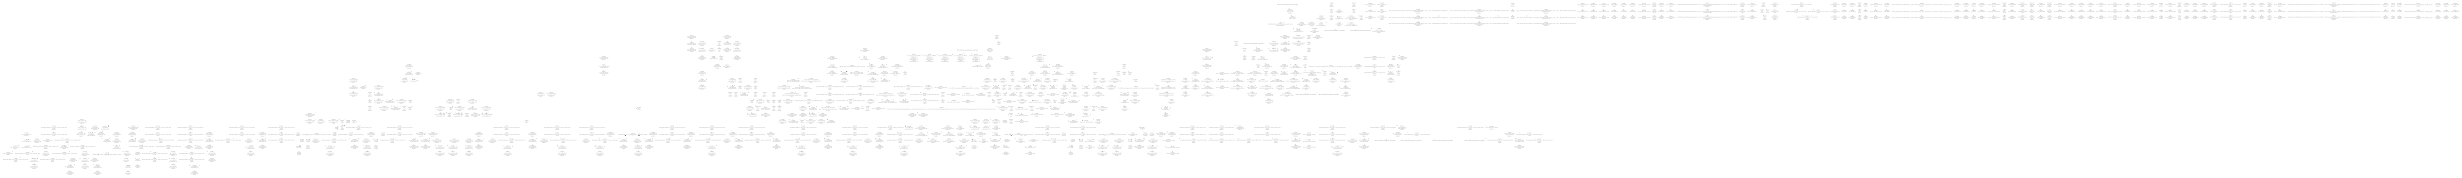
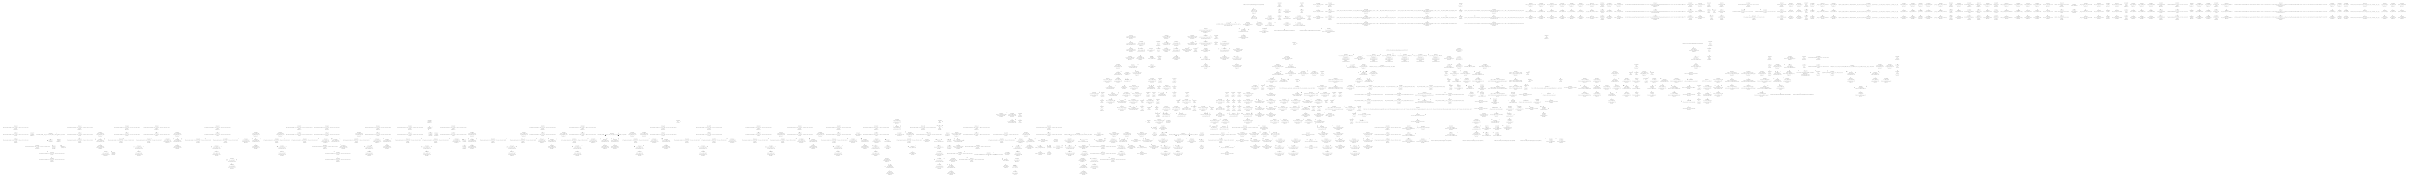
node "CE0x568ff50": removed
node "CE0x562e040": added
node "CE0x5647f40": removed
